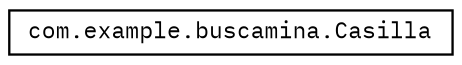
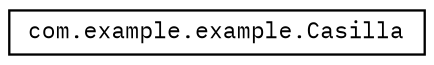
node "com.example.buscamina.Casilla": label "com.example.buscamina.Casilla" -> "com.example.example.Casilla"
